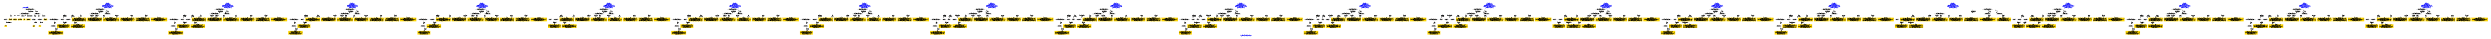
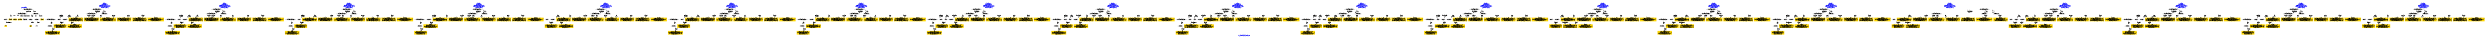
node "title": removed
node "accessionId": fillcolor gold -> lightgray
node "url": fillcolor gold -> lightgray
